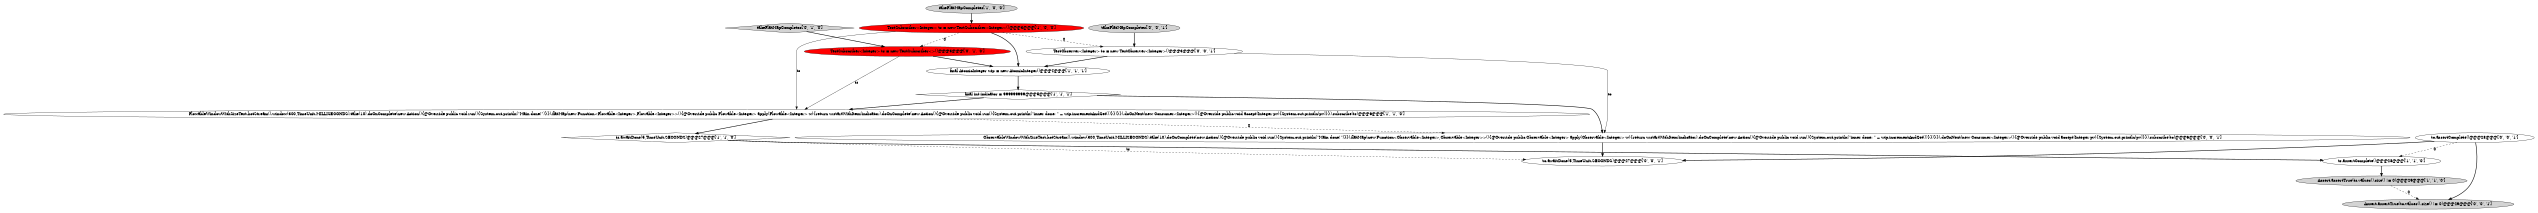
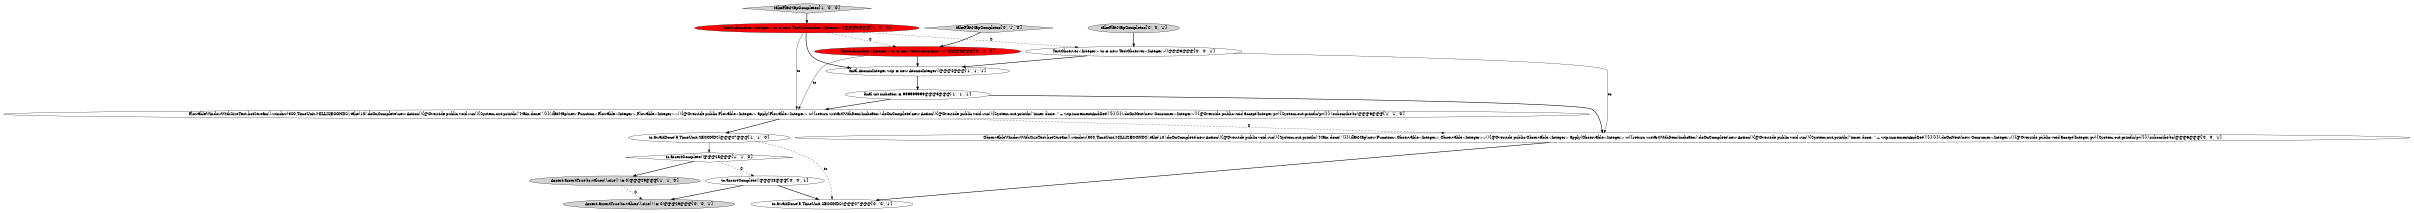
node "takeFlatMapCompletes['1', '0', '0']": shape ellipse -> diamond
node "final int indicator = 999999999@@@5@@@['1', '1', '1']": shape diamond -> ellipse
node "ts.awaitDone(5,TimeUnit.SECONDS)@@@27@@@['1', '1', '0']": shape diamond -> ellipse
edge "to.assertComplete()@@@28@@@['0', '0', '1']" -> "ts.assertComplete()@@@28@@@['1', '1', '0']": reversed
edge "ts.awaitDone(5,TimeUnit.SECONDS)@@@27@@@['1', '1', '0']" -> "ts.assertComplete()@@@28@@@['1', '1', '0']": style bold -> solid
node "ts.assertComplete()@@@28@@@['1', '1', '0']": shape ellipse -> diamond
